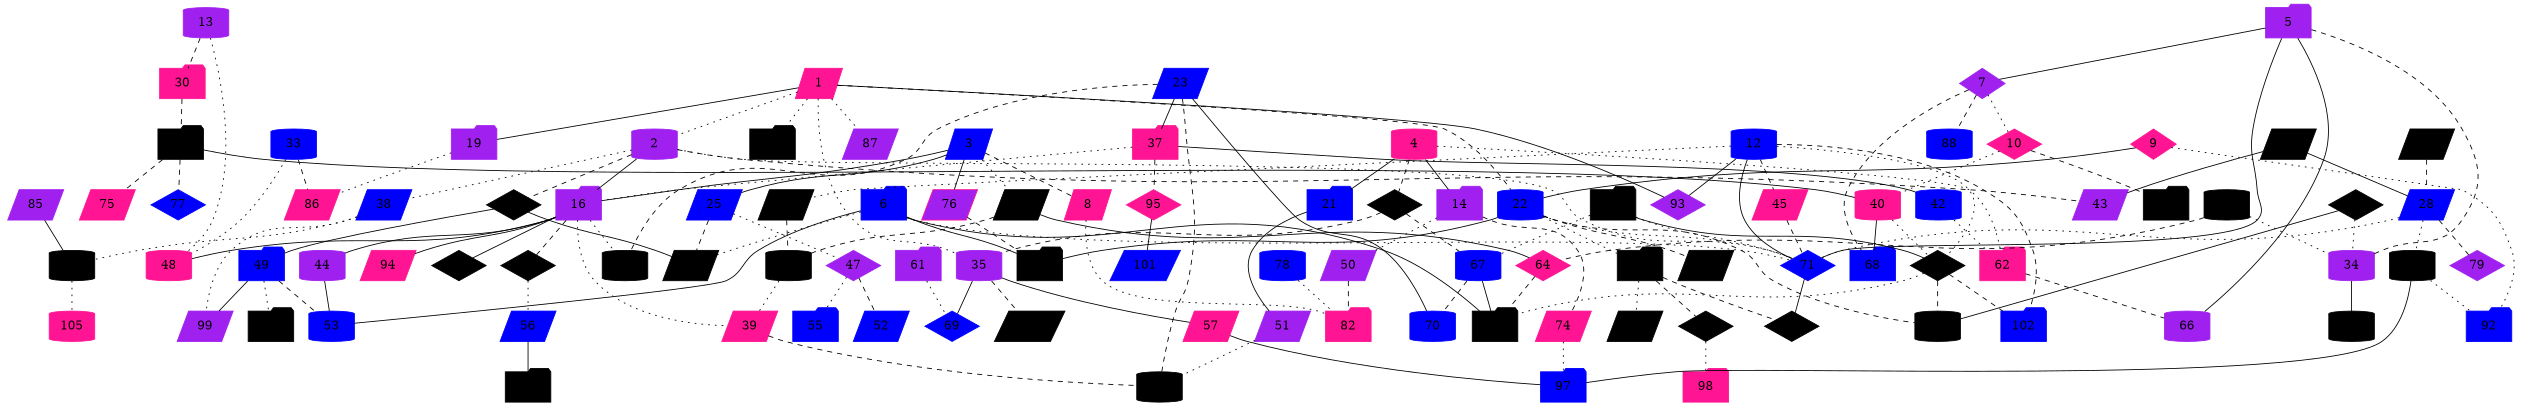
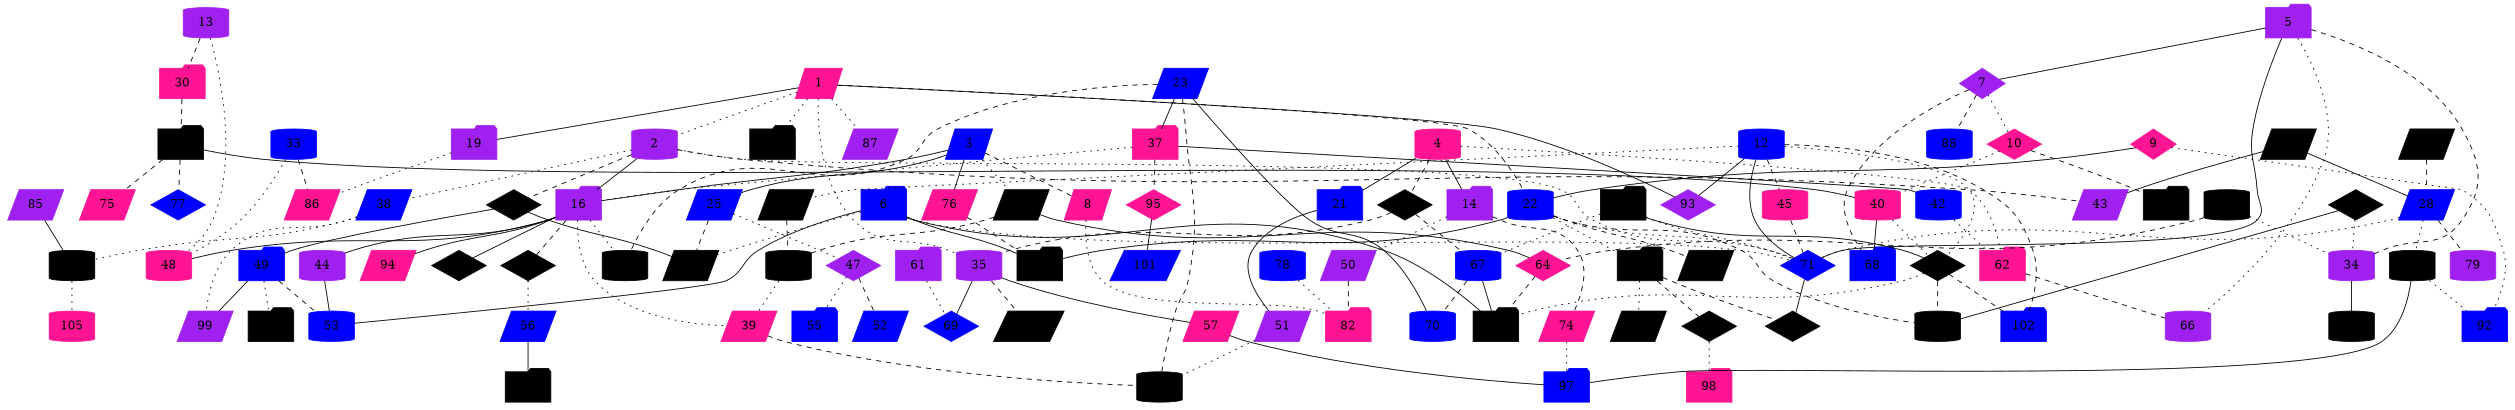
edge "5" -- "66": style solid -> dotted
node "76": fillcolor purple -> deeppink
node "45": shape parallelogram -> cylinder
node "79": shape diamond -> cylinder
